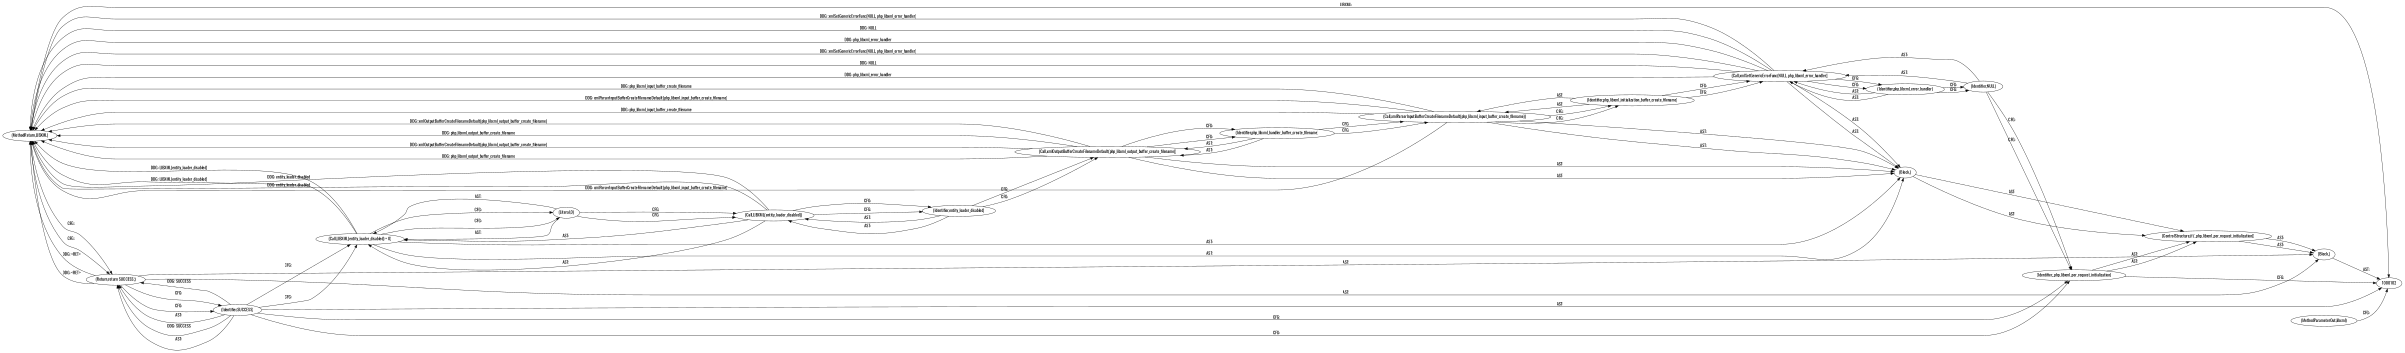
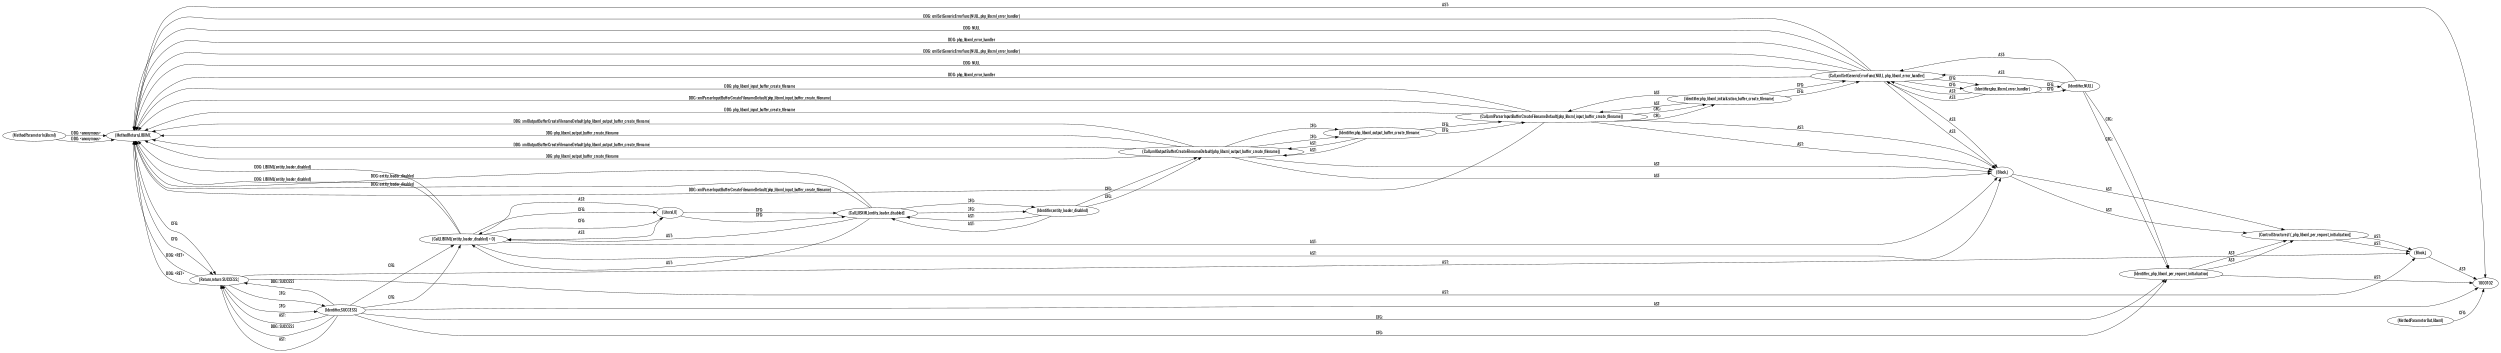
edge "(MethodReturn,LIBXML)" -> "1000102": label "LIBXML: " -> "AST: "
node "(Identifier,php_libxml_handler_buffer_create_filename)": label "(Identifier,php_libxml_handler_buffer_create_filename)" -> "(Identifier,php_libxml_output_buffer_create_filename)"
node "(MethodParameterIn,libxml)": added
edge "(Identifier,_php_libxml_per_request_initialization)" -> "1000102": label "CFG: " -> "AST: "
